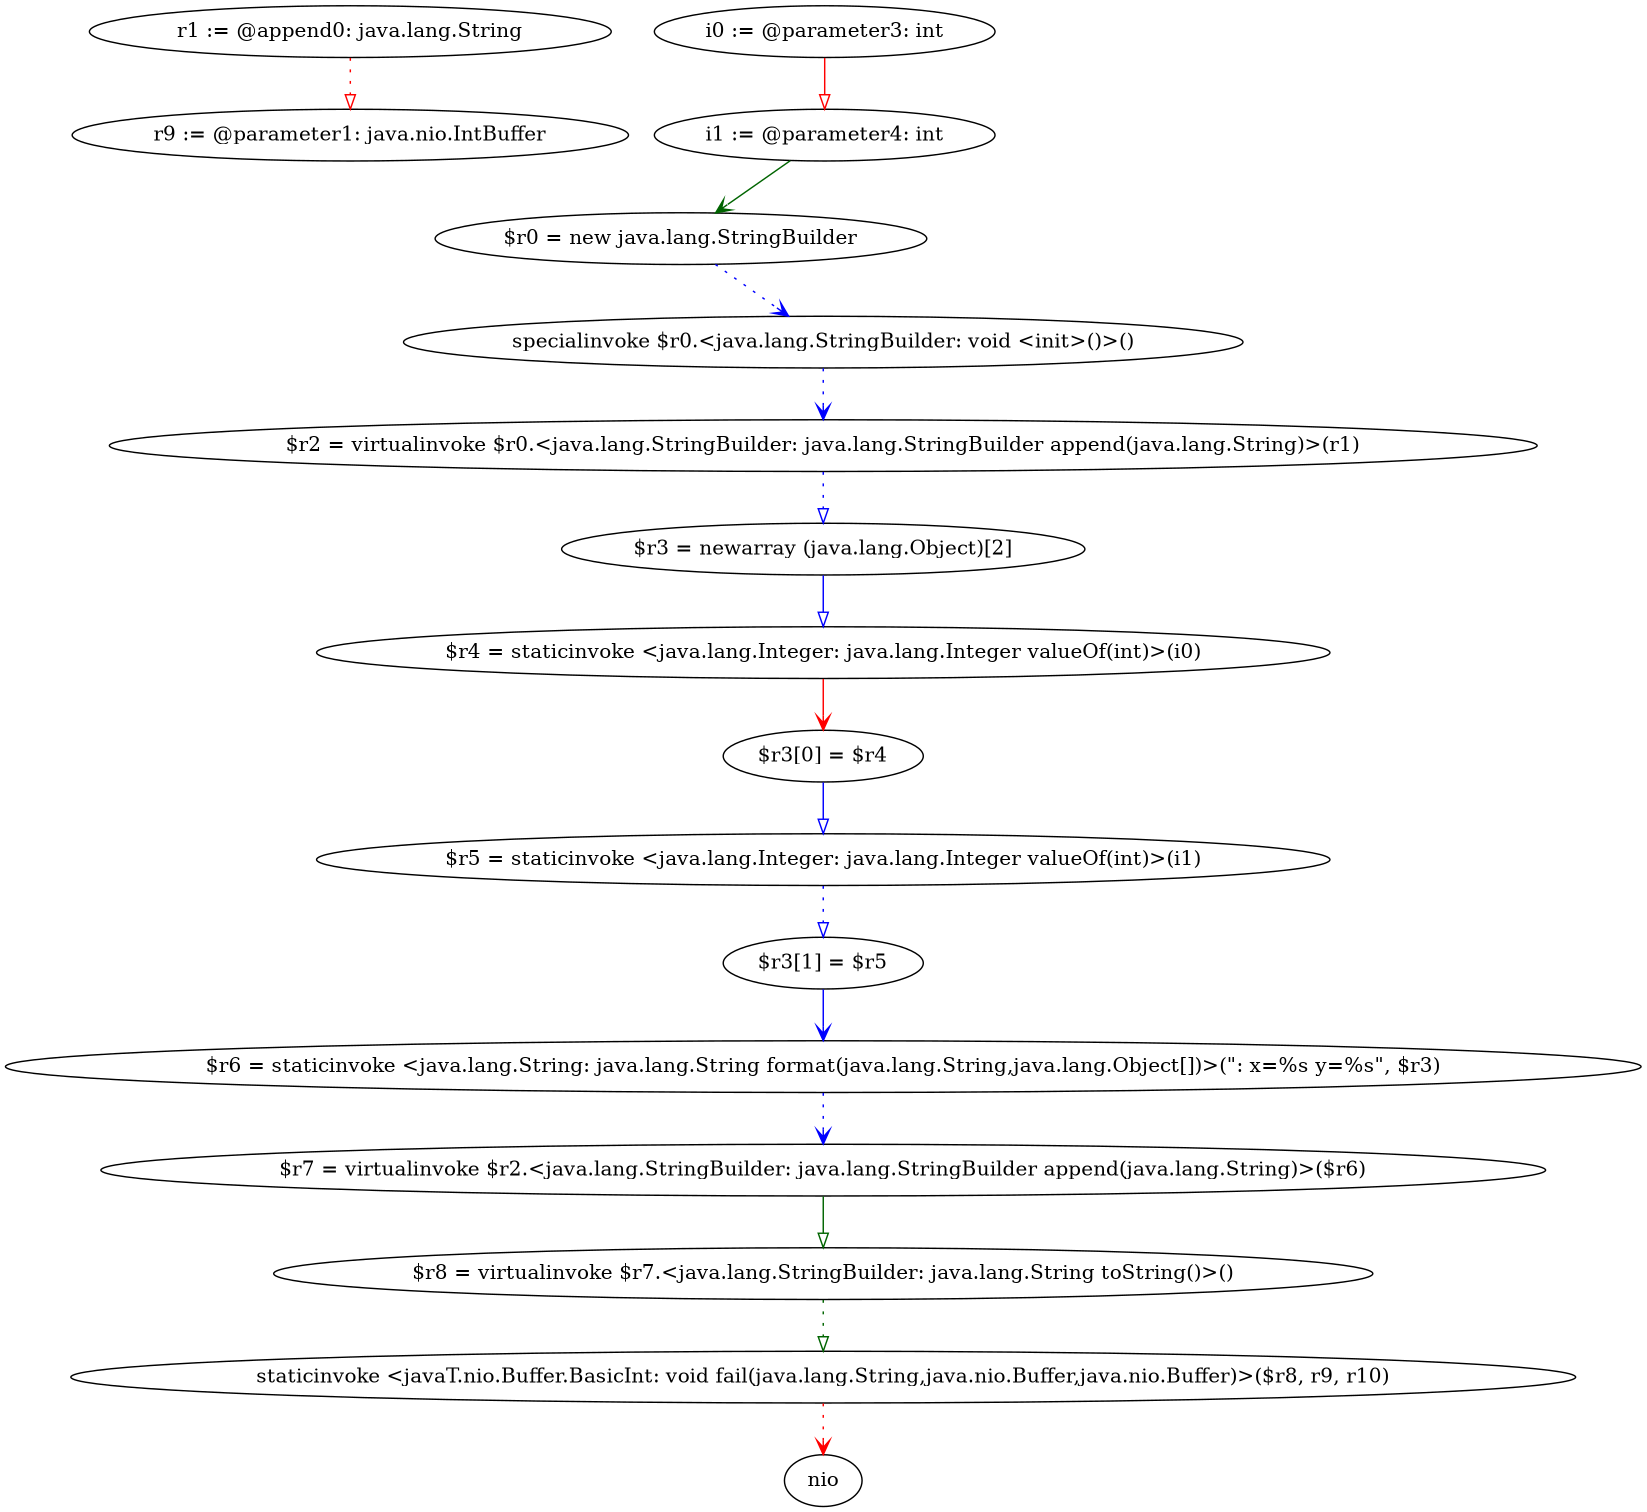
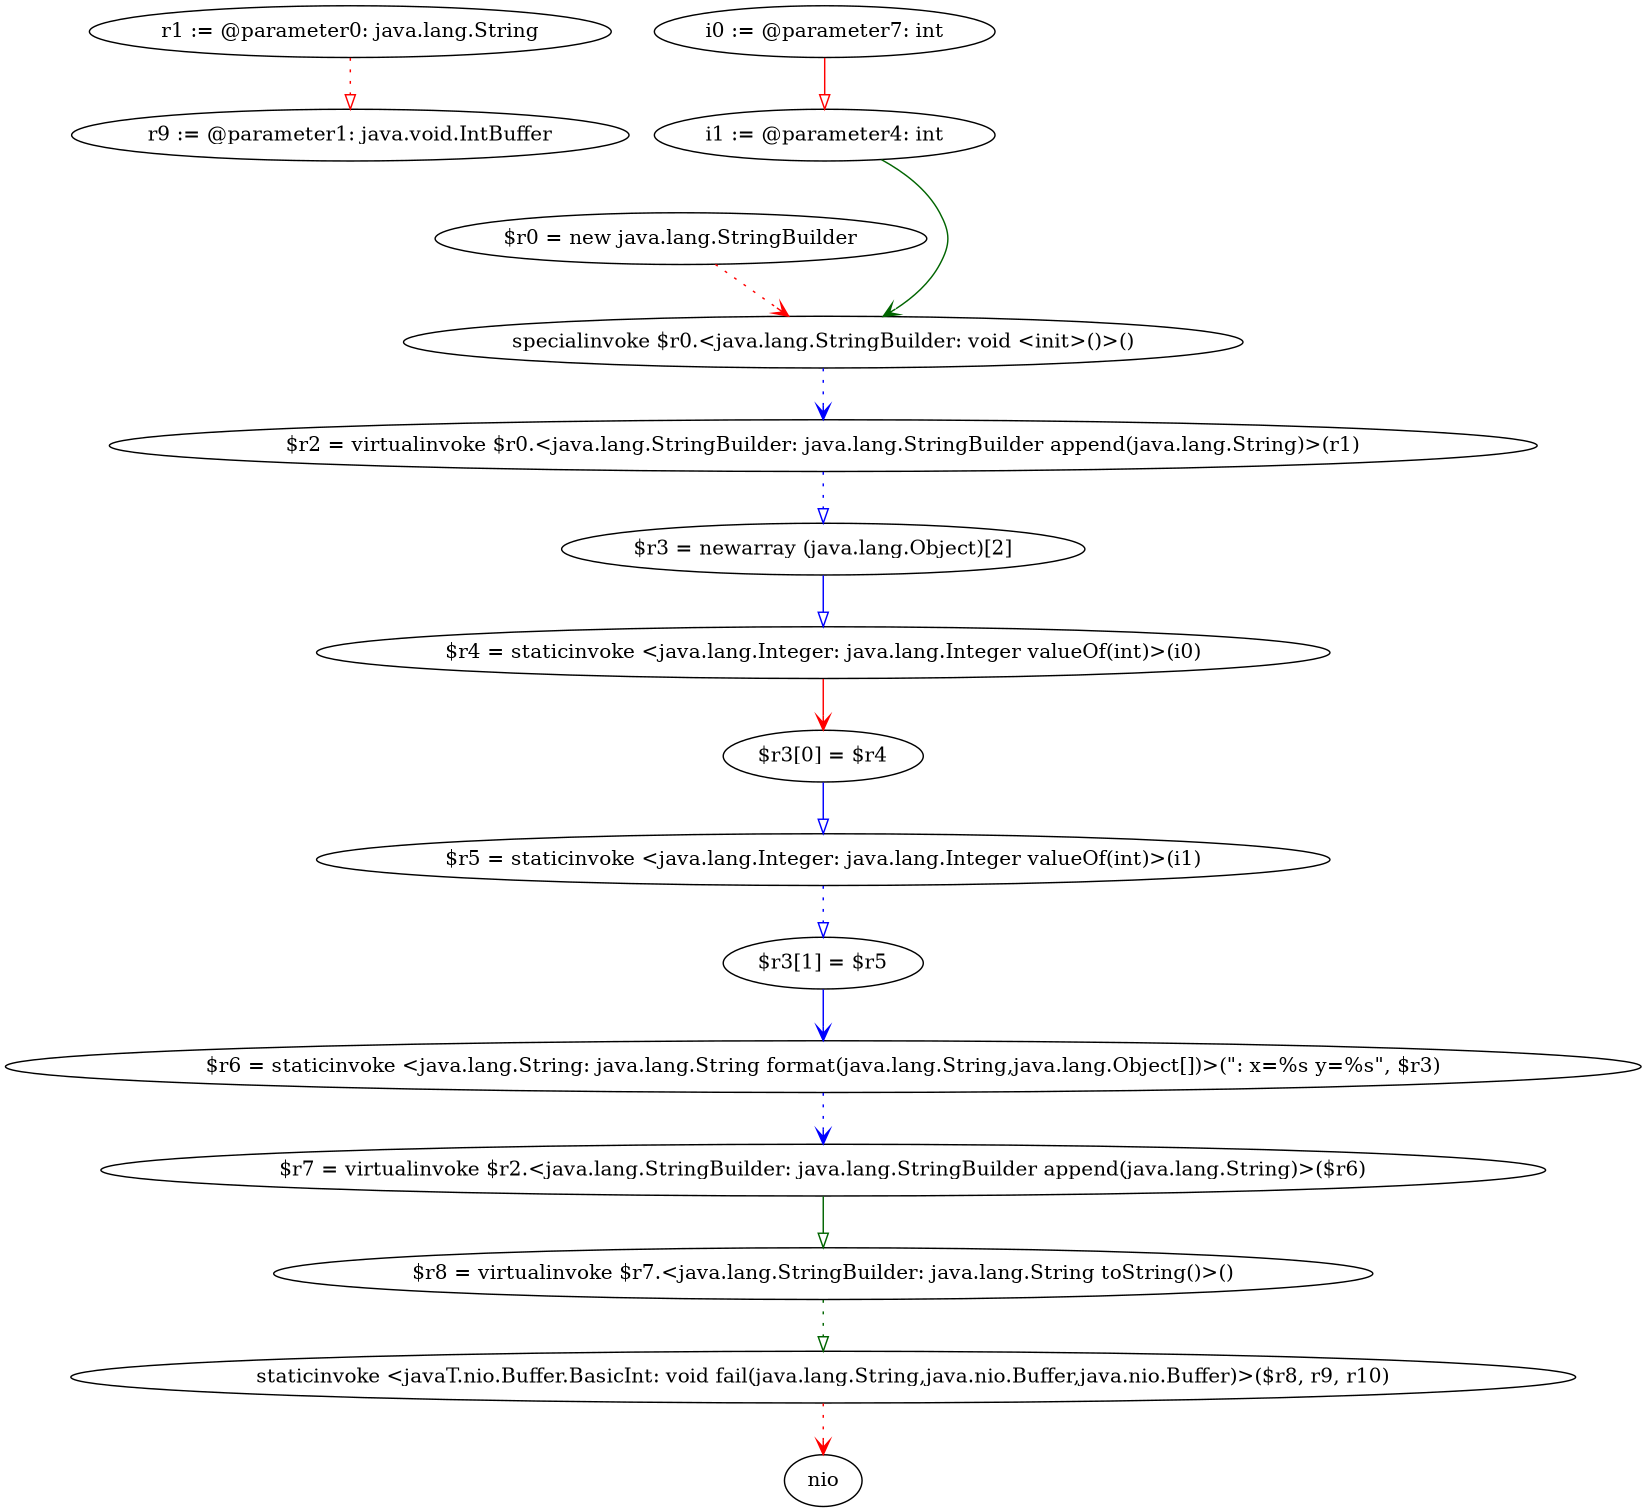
node "r1 := @append0: java.lang.String": label "r1 := @append0: java.lang.String" -> "r1 := @parameter0: java.lang.String"
node "i0 := @parameter3: int": label "i0 := @parameter3: int" -> "i0 := @parameter7: int"
node "r9 := @parameter1: java.nio.IntBuffer": label "r9 := @parameter1: java.nio.IntBuffer" -> "r9 := @parameter1: java.void.IntBuffer"
edge "i1 := @parameter4: int" -> "$r0 = new java.lang.StringBuilder": now "i1 := @parameter4: int" -> "specialinvoke $r0.<java.lang.StringBuilder: void <init>()>()"
edge "$r0 = new java.lang.StringBuilder" -> "specialinvoke $r0.<java.lang.StringBuilder: void <init>()>()": color blue -> red
